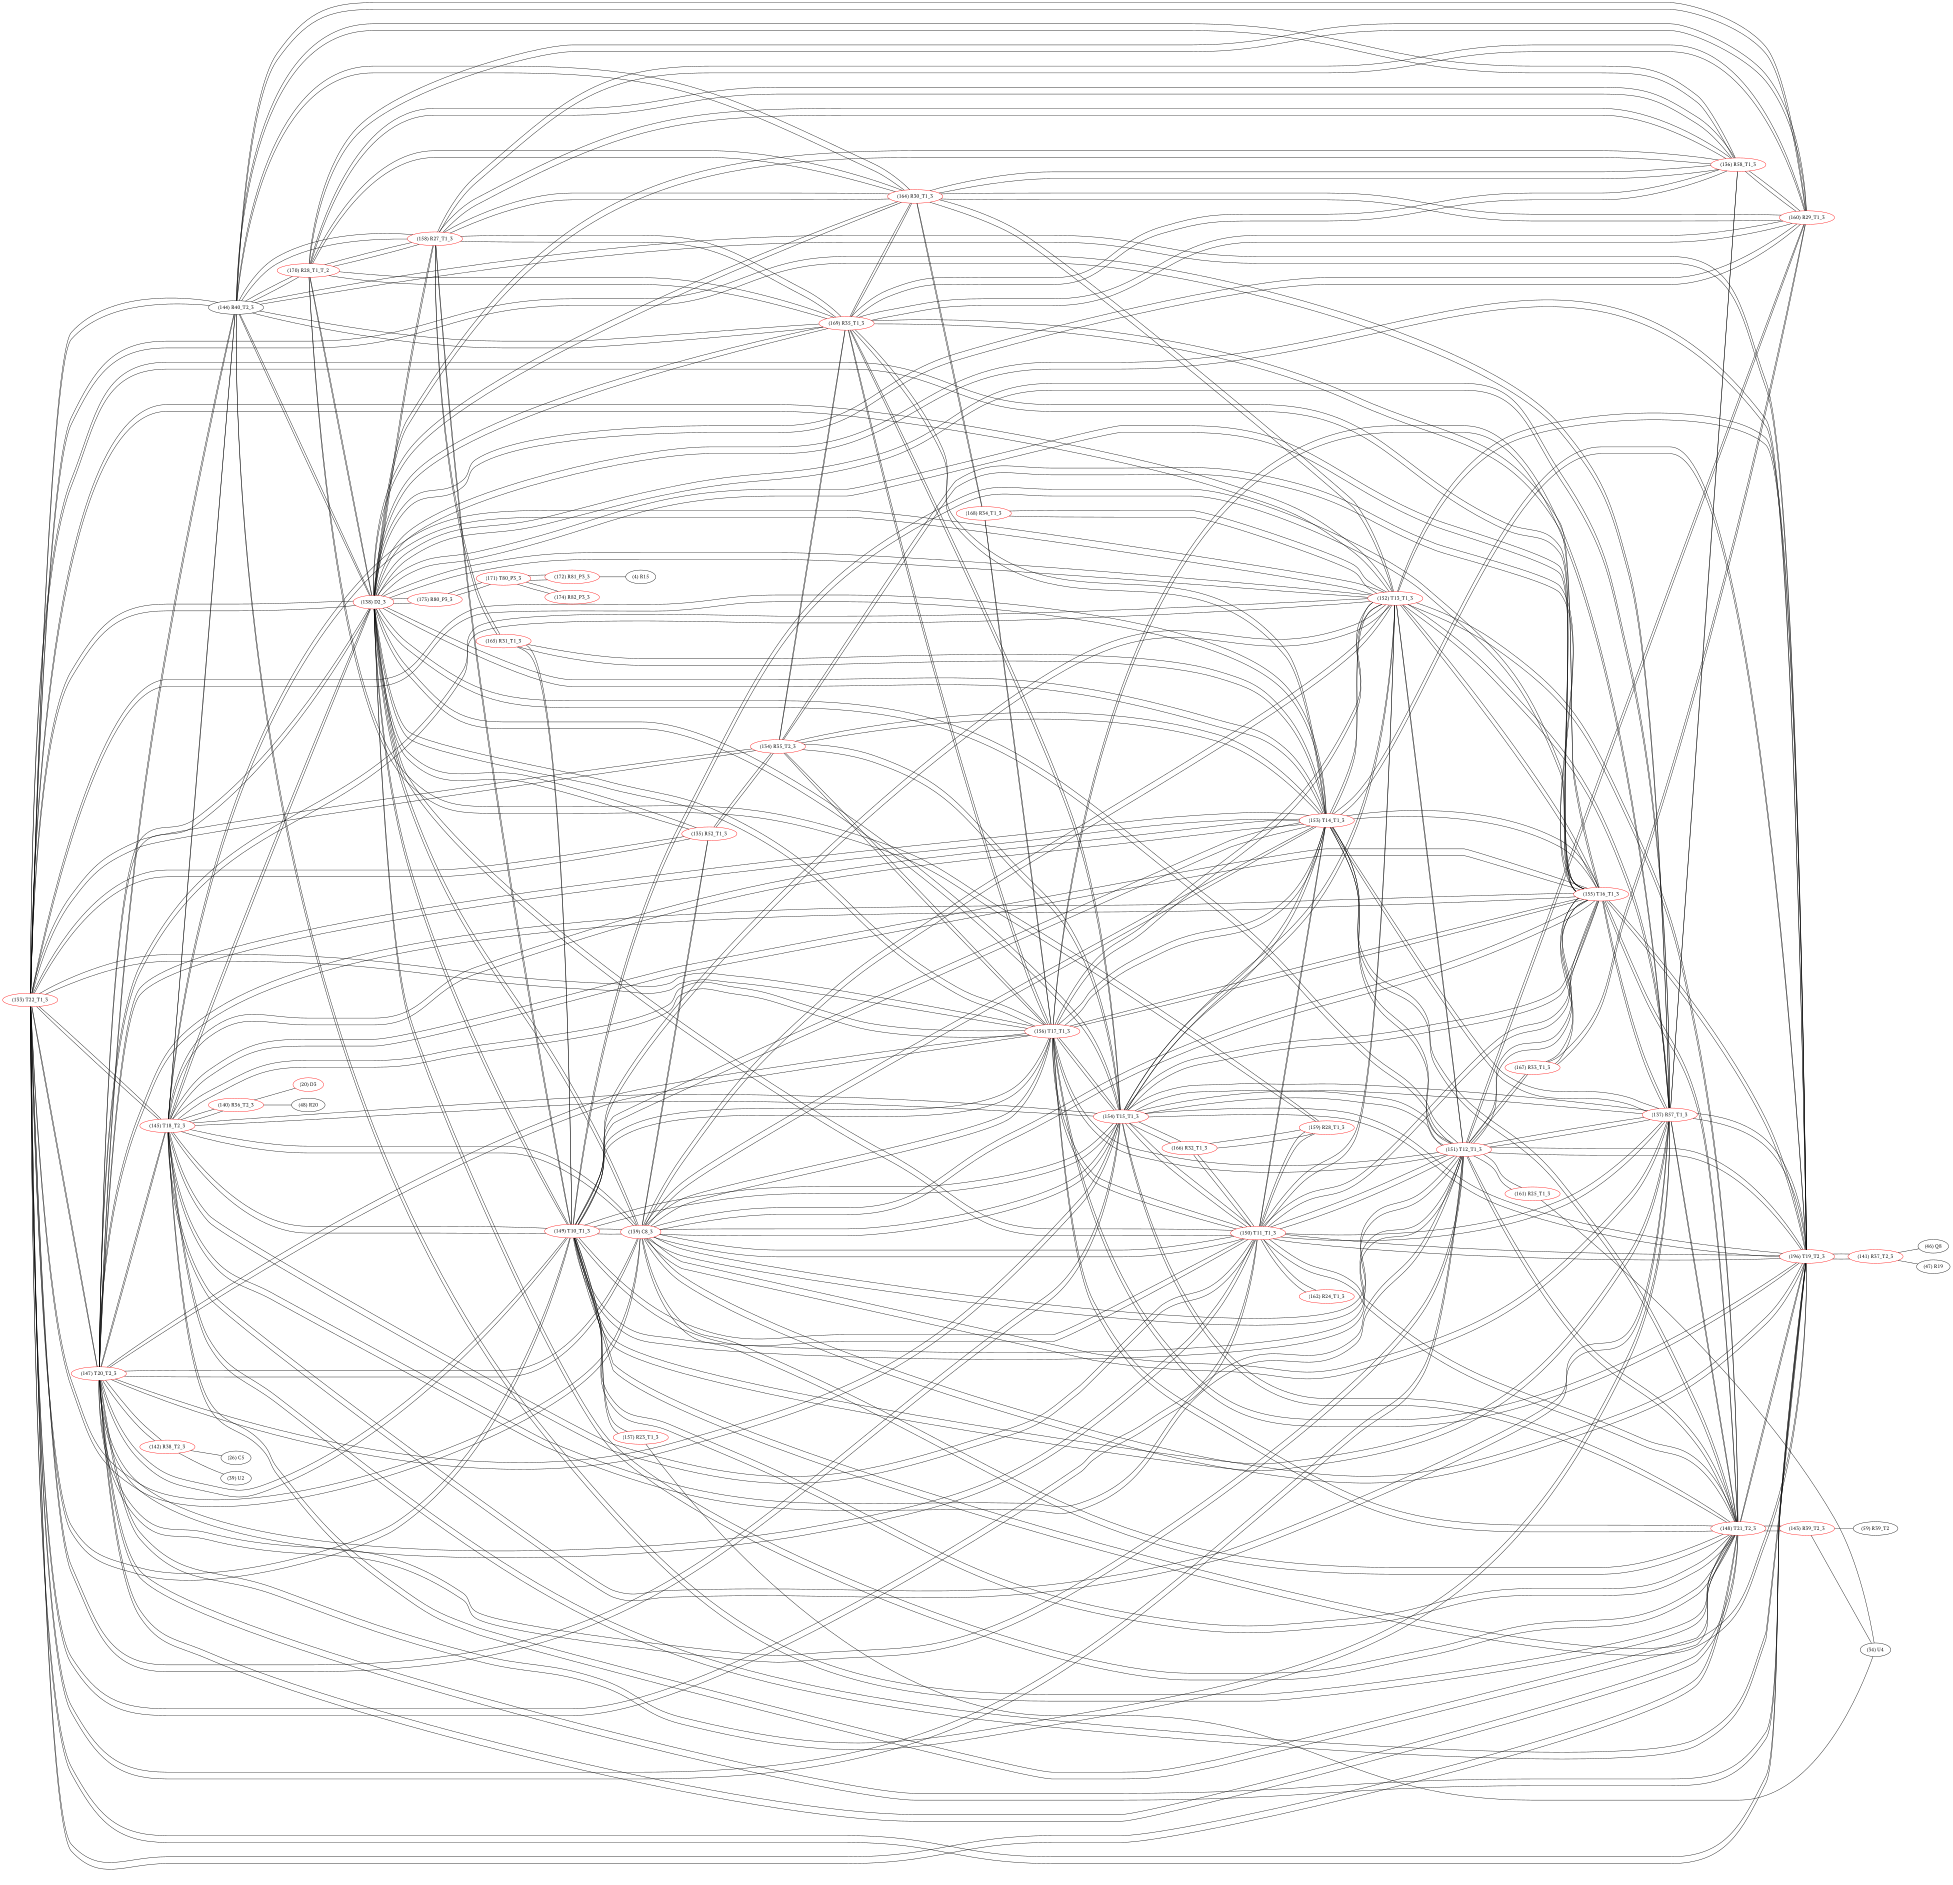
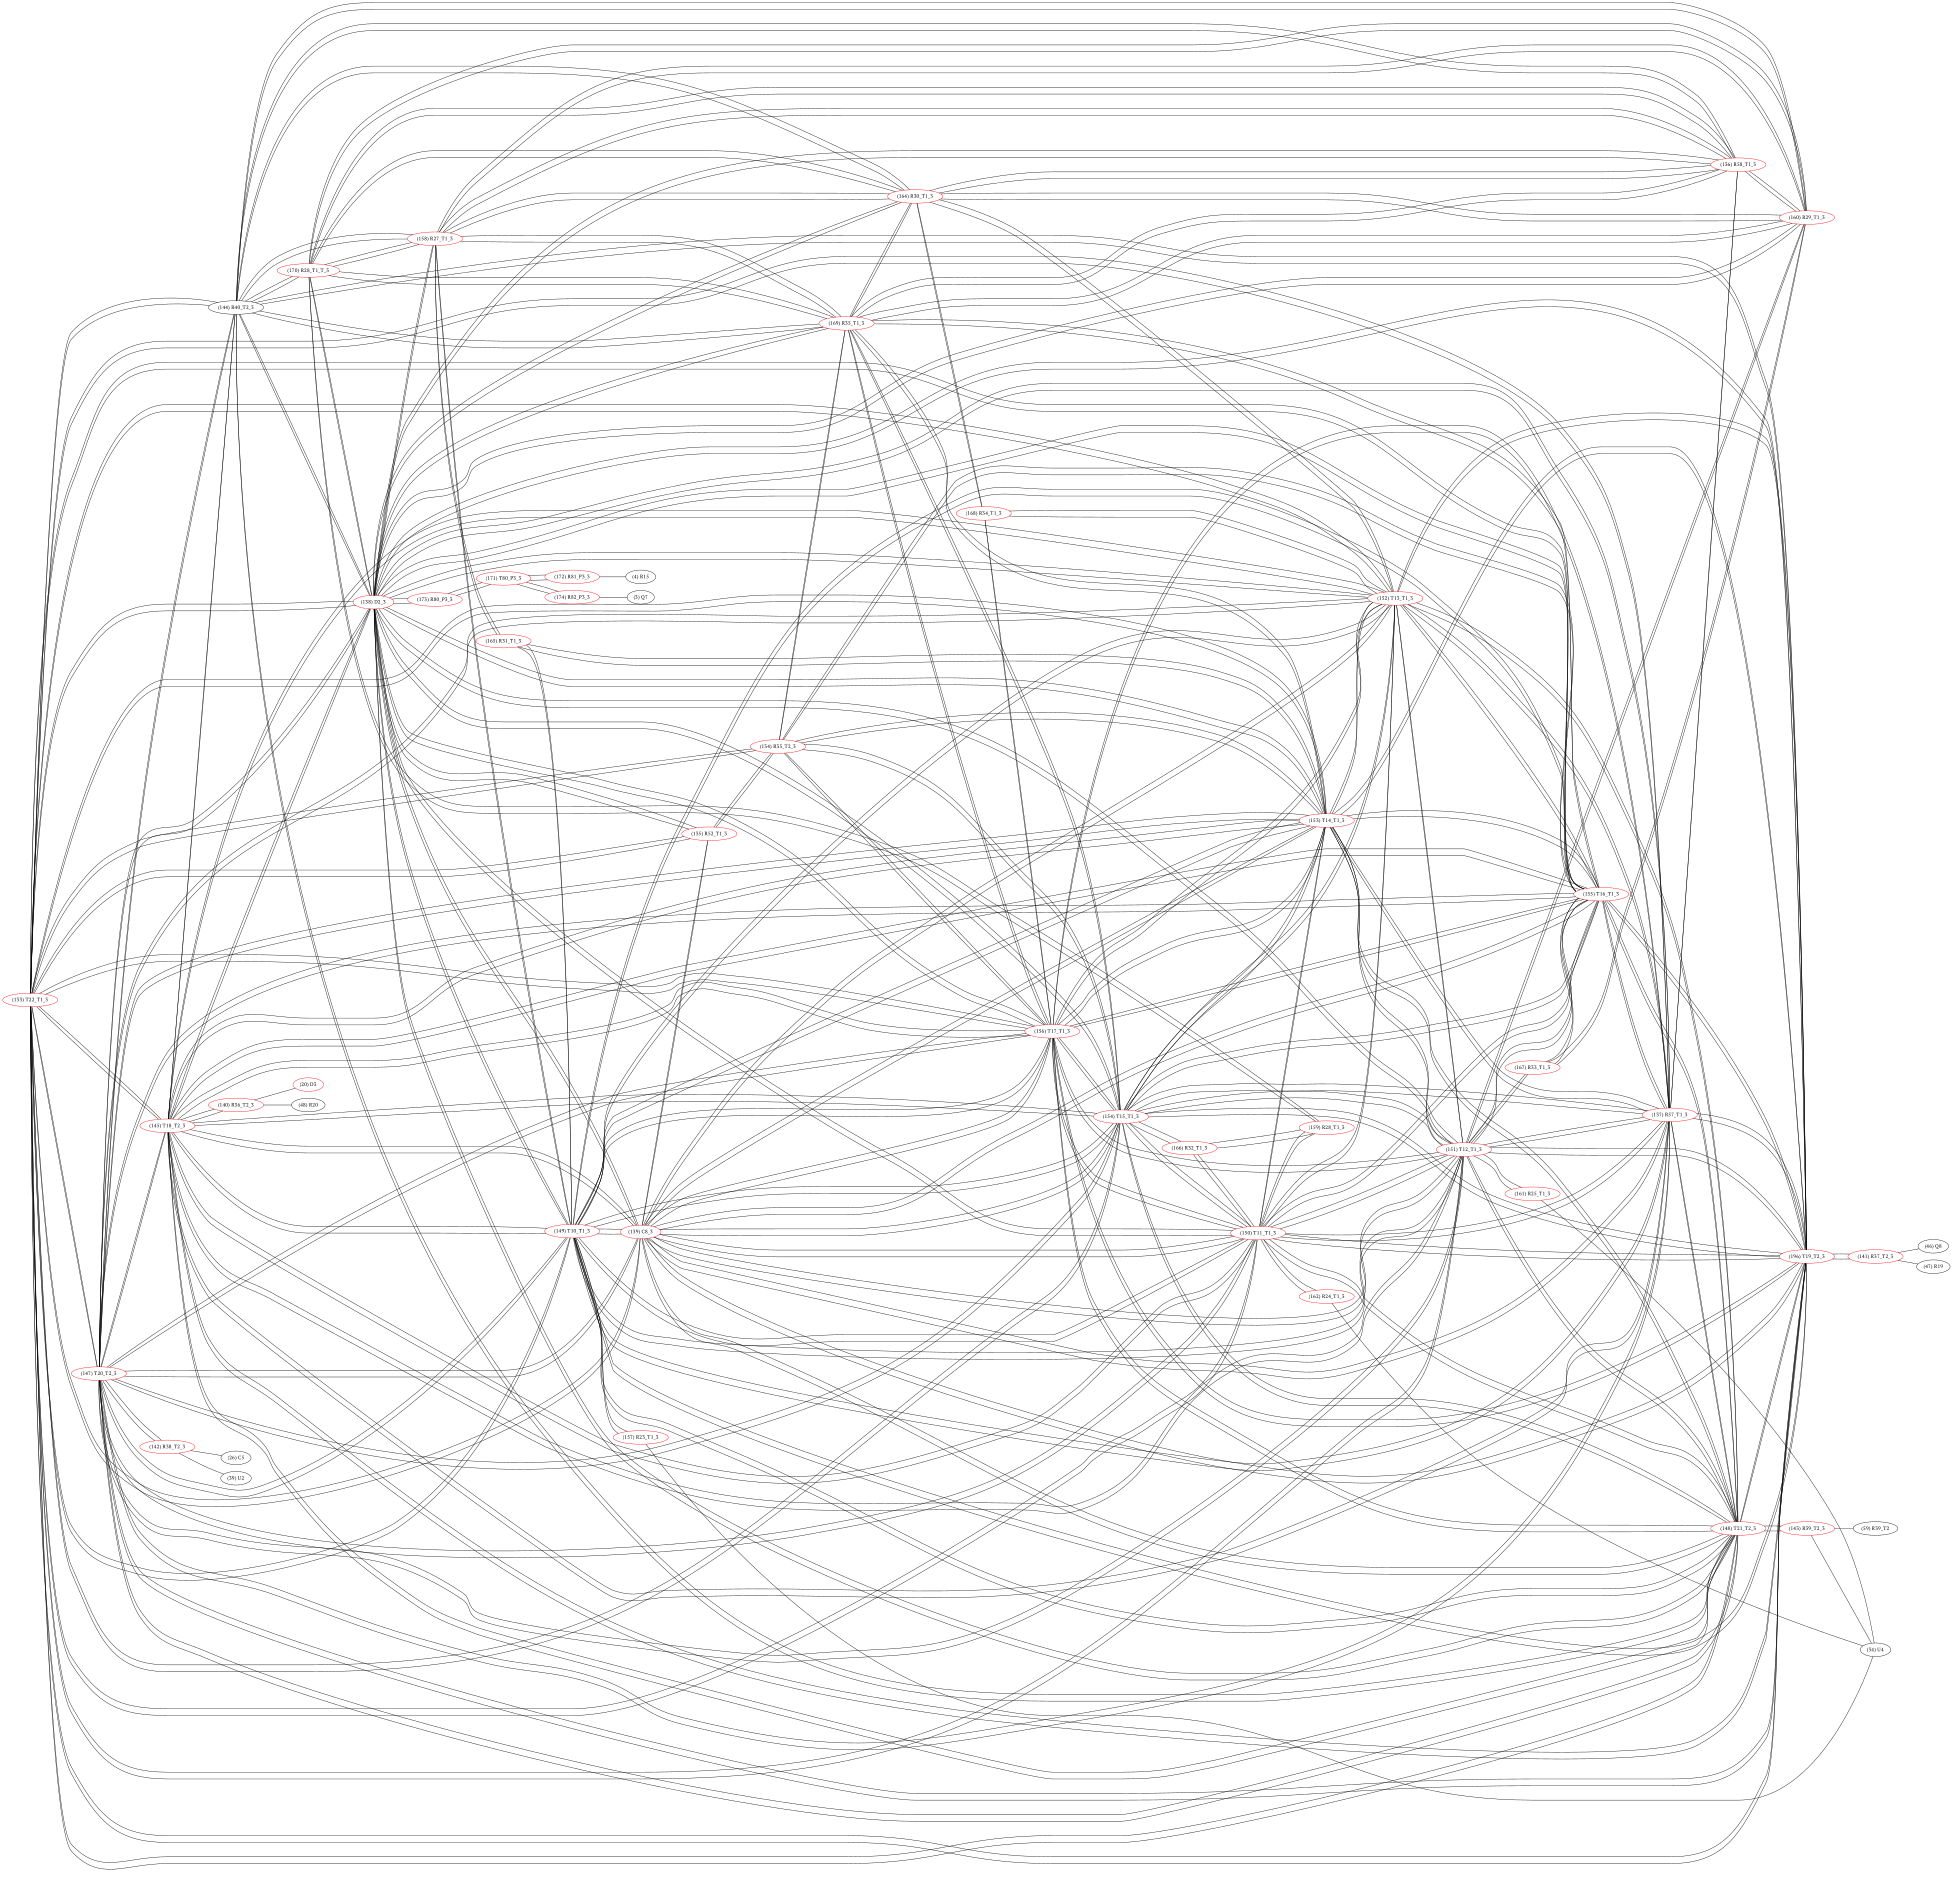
node "(170) R28_T1_T_2": label "(170) R28_T1_T_2" -> "(170) R28_T1_T_3"
node "(3) Q7": added
edge "(162) R24_T1_3" -- "(34) U4": added
